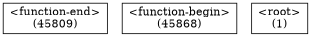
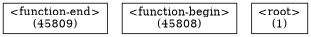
node "<function-begin> (45868)": label "<function-begin> (45868)" -> "<function-begin> (45808)"
